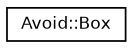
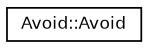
node "Avoid::Box": label "Avoid::Box" -> "Avoid::Avoid"
